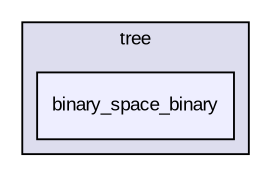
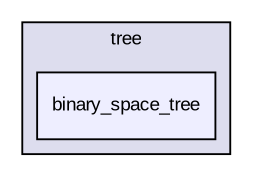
node "binary_space_binary": label "binary_space_binary" -> "binary_space_tree"
